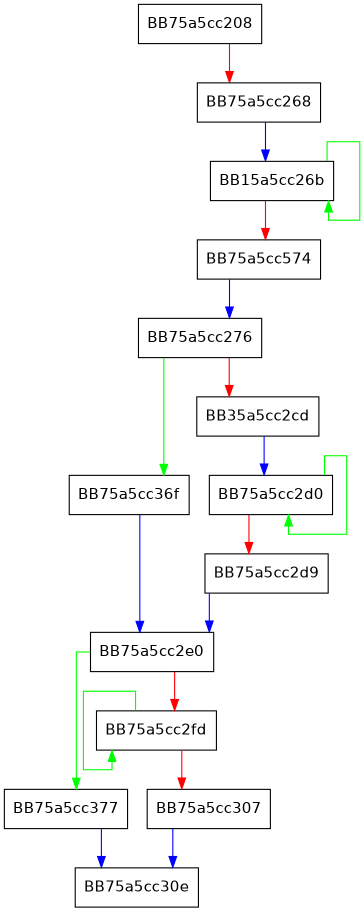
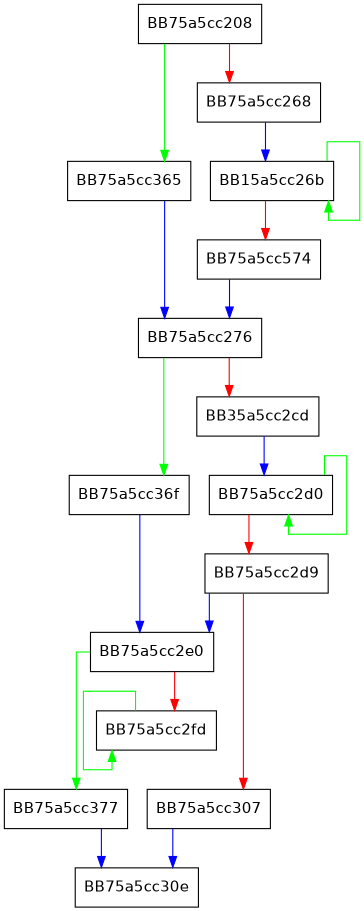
node "BB75a5cc365": added
edge "BB75a5cc2fd" -> "BB75a5cc307": now "BB75a5cc2d9" -> "BB75a5cc307"
